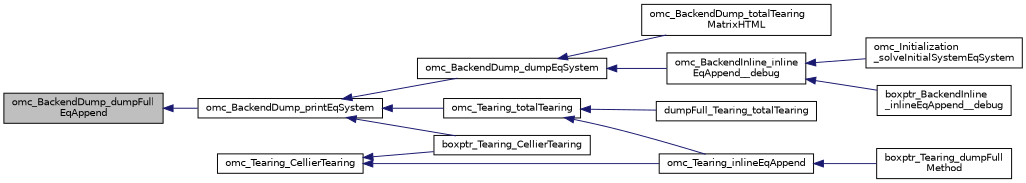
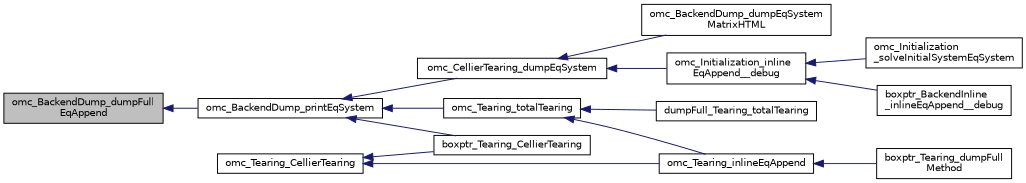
node "omc_BackendDump_totalTearing MatrixHTML": label "omc_BackendDump_totalTearing MatrixHTML" -> "omc_BackendDump_dumpEqSystem MatrixHTML"
node "omc_BackendDump_dumpEqSystem": label "omc_BackendDump_dumpEqSystem" -> "omc_CellierTearing_dumpEqSystem"
node "omc_BackendInline_inline EqAppend__debug": label "omc_BackendInline_inline EqAppend__debug" -> "omc_Initialization_inline EqAppend__debug"
